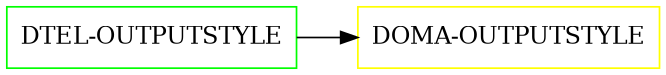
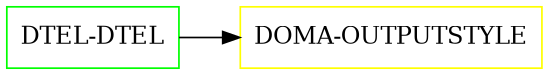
node "DTEL-OUTPUTSTYLE": label "DTEL-OUTPUTSTYLE" -> "DTEL-DTEL"
